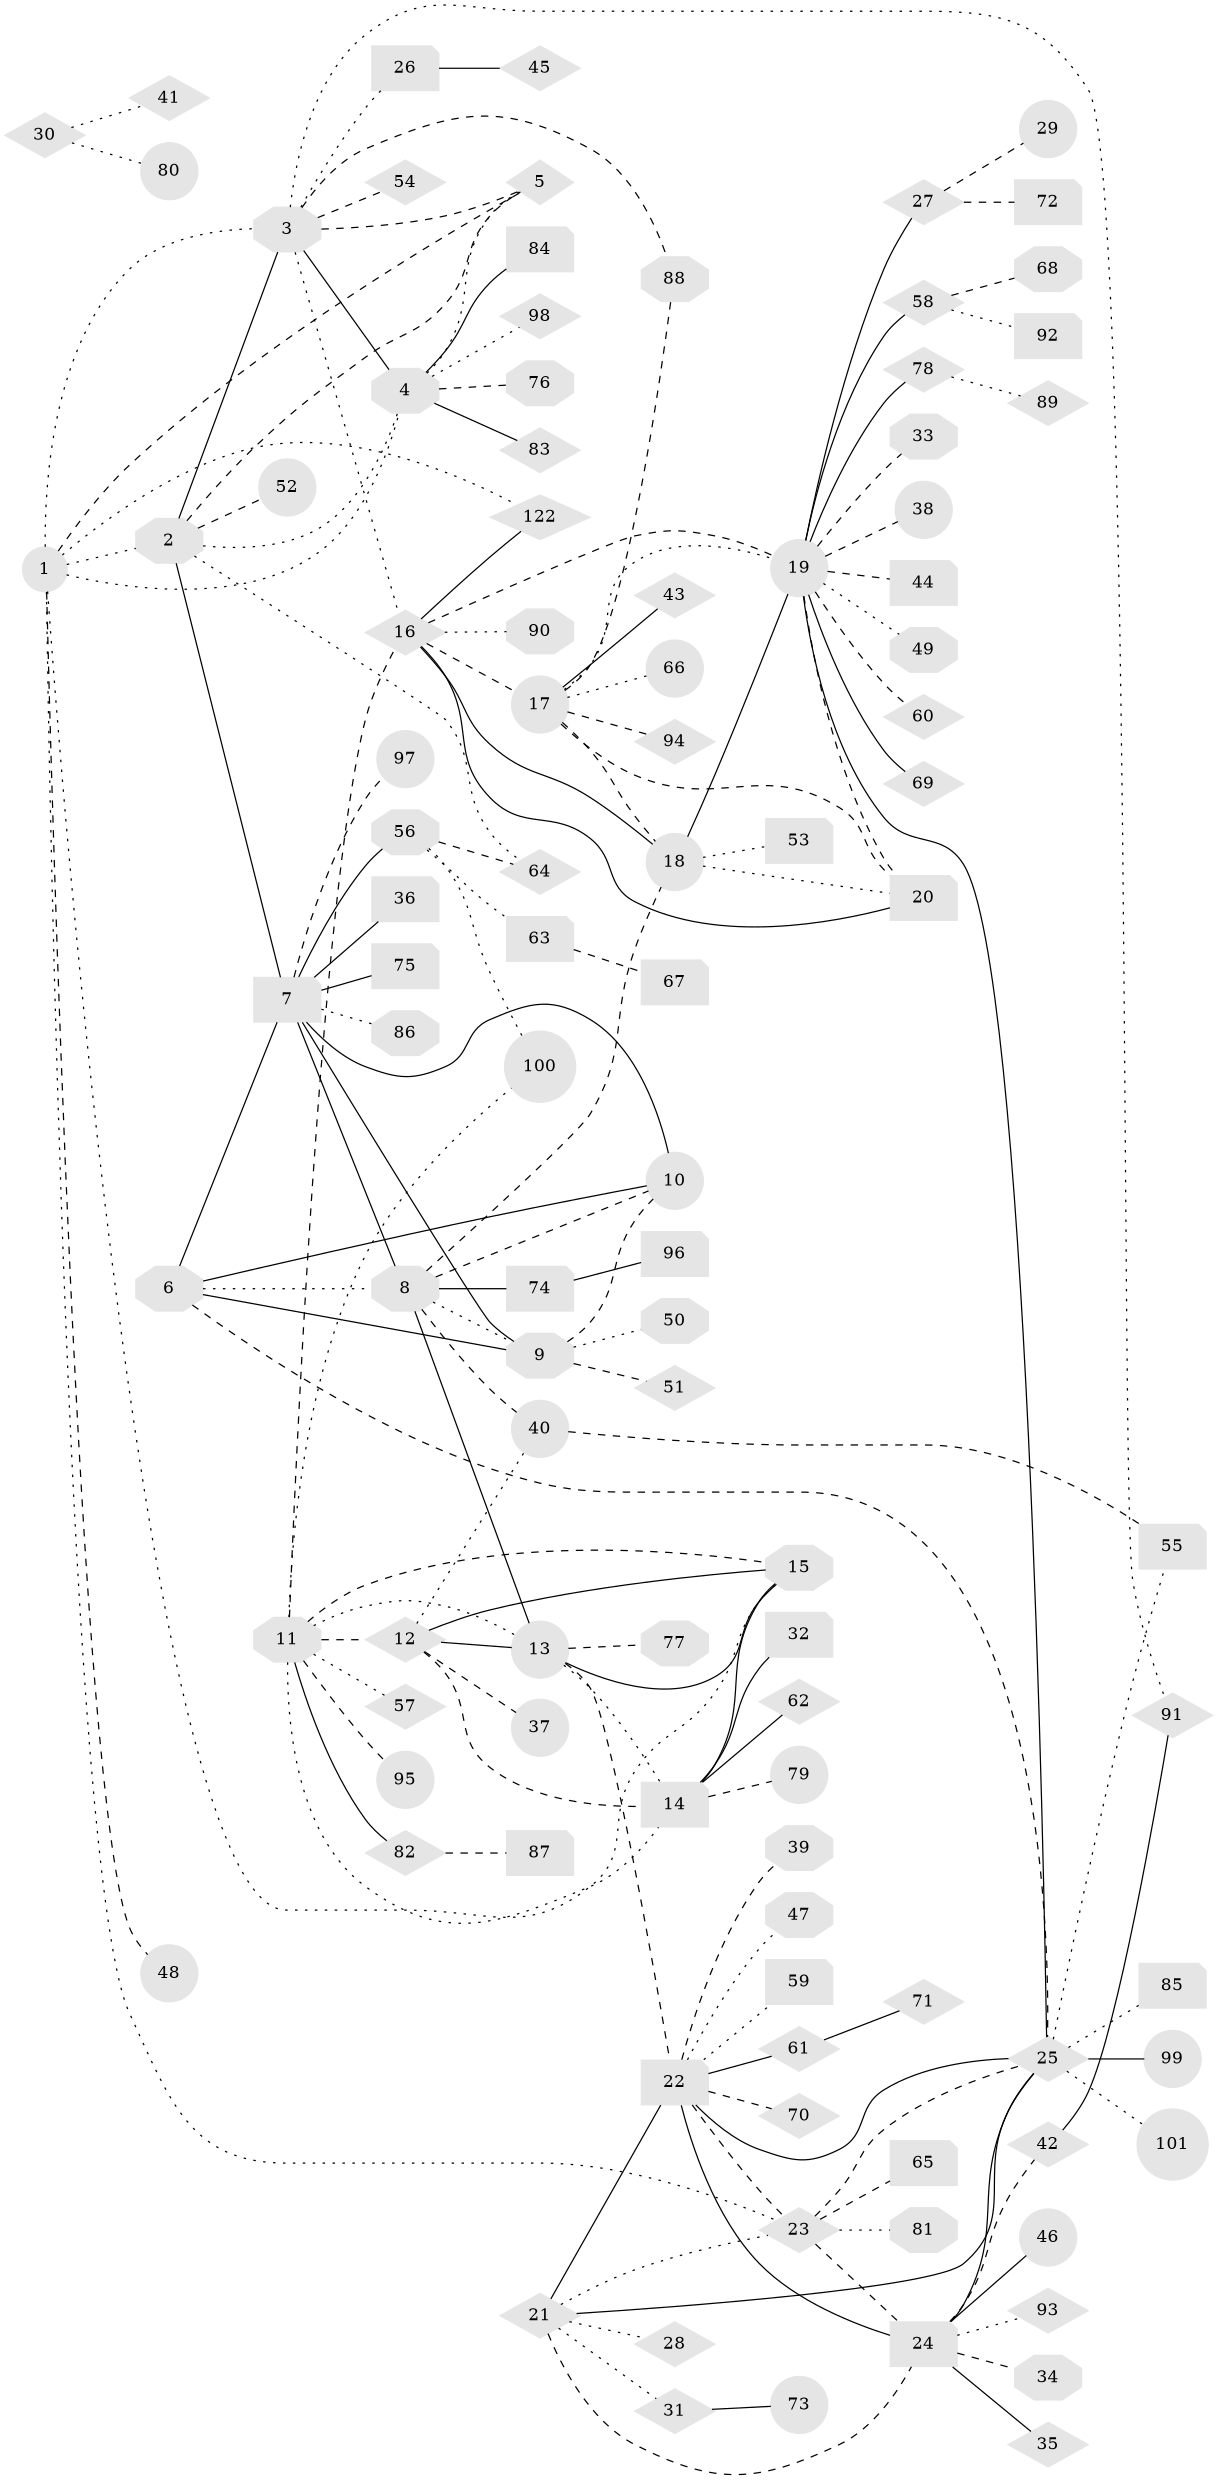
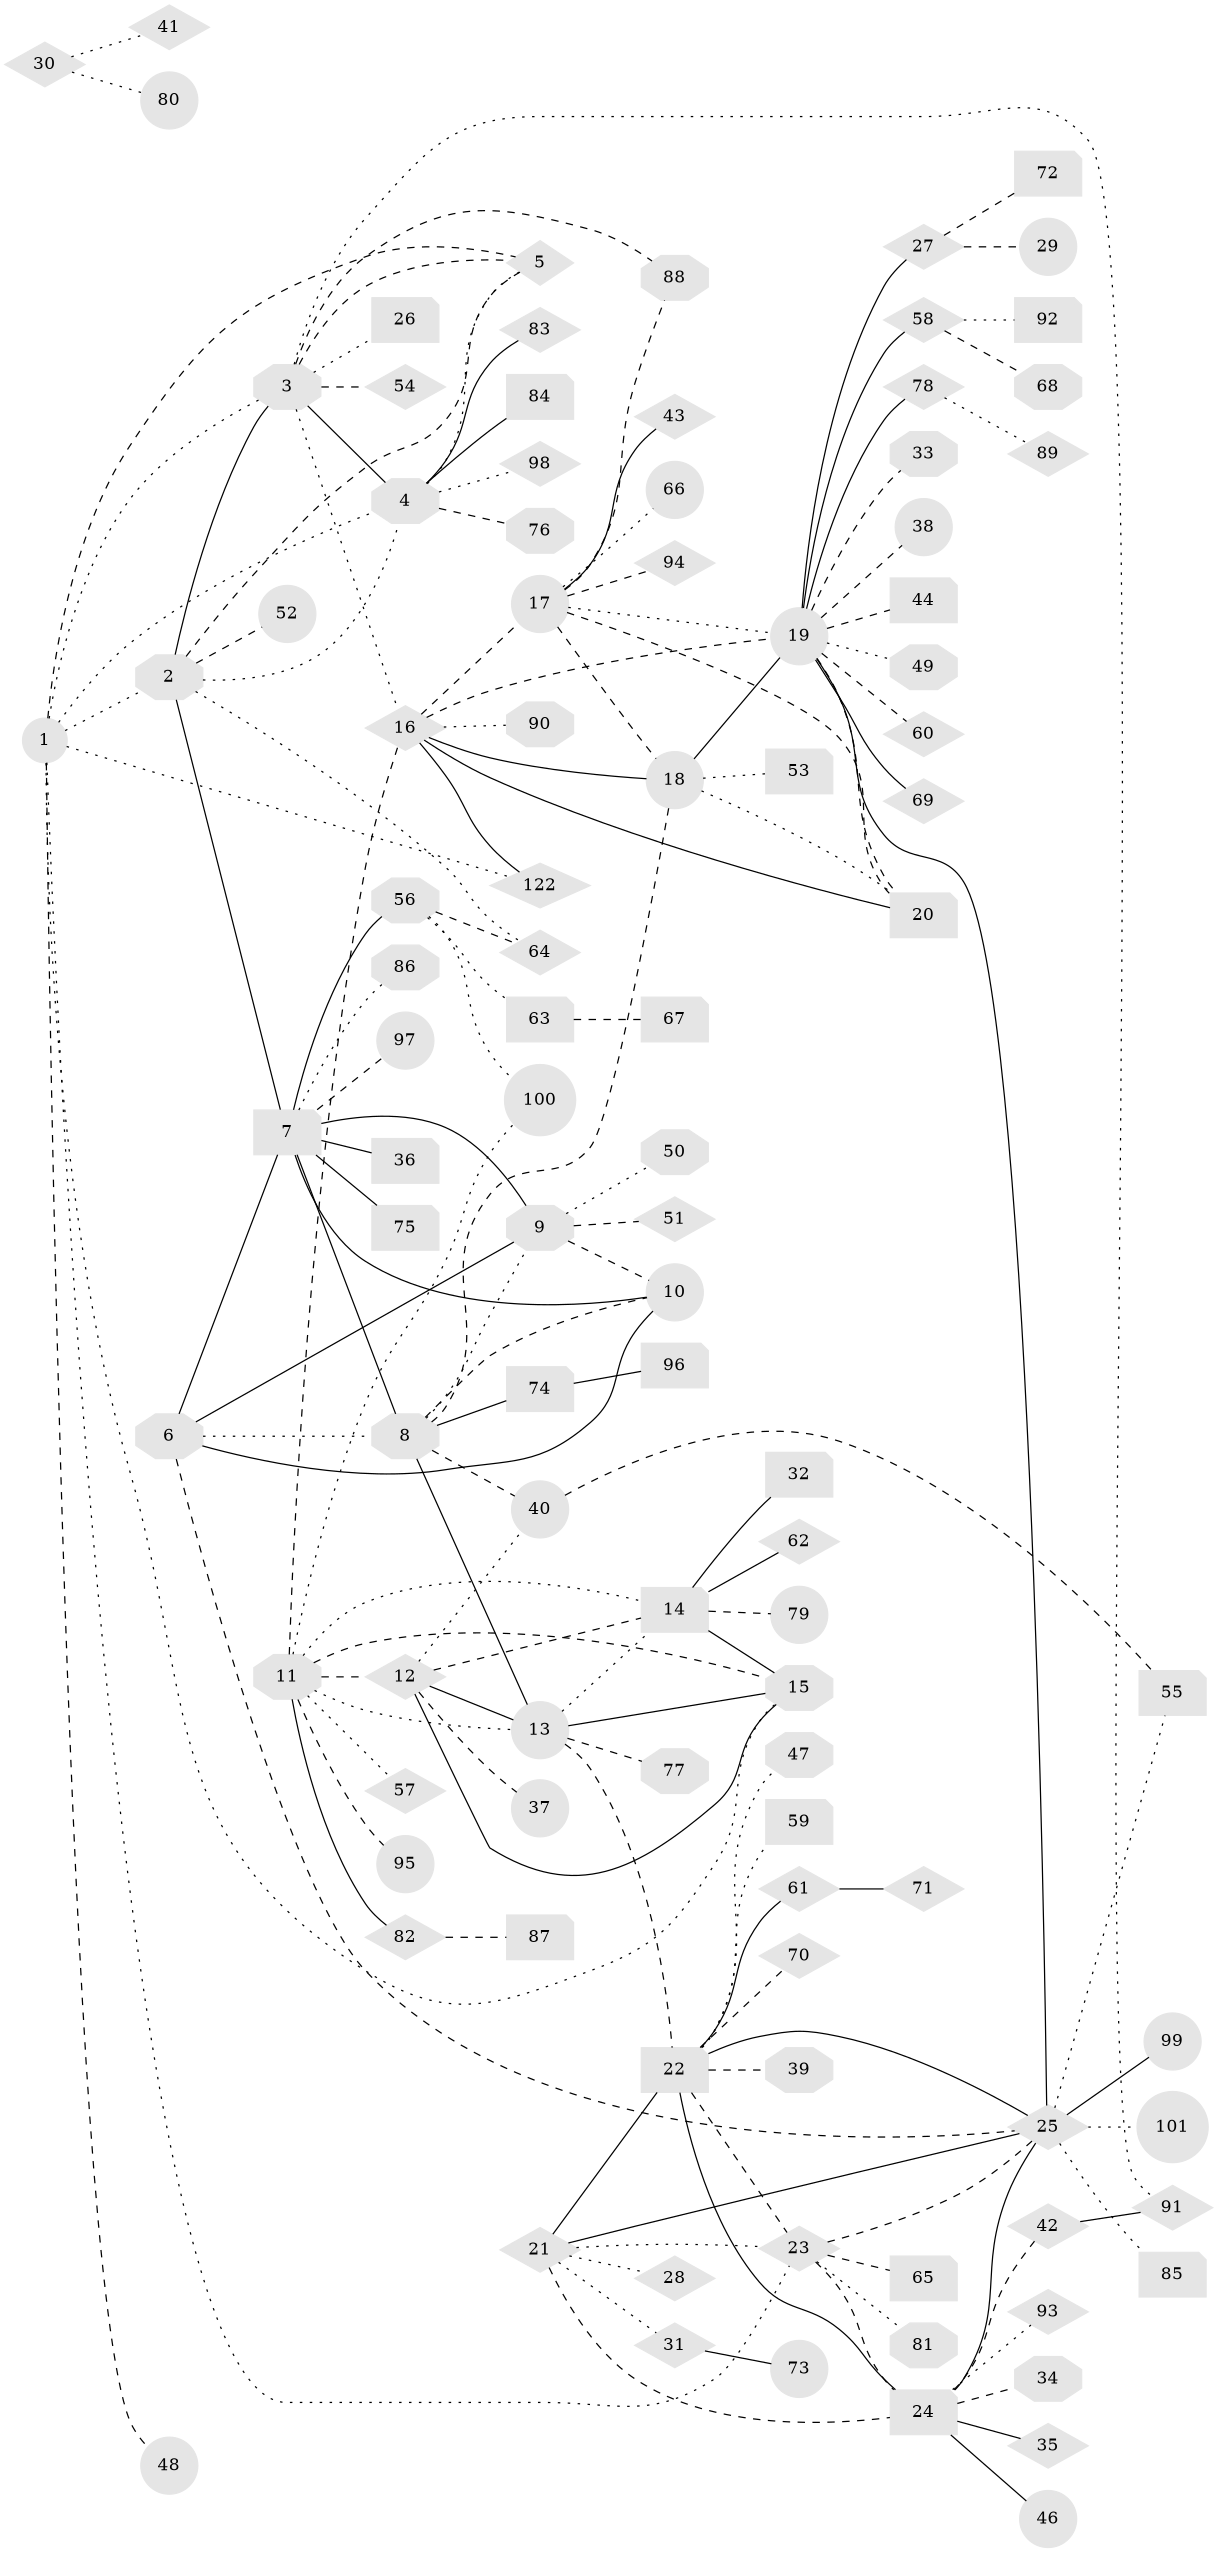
node "45": removed
